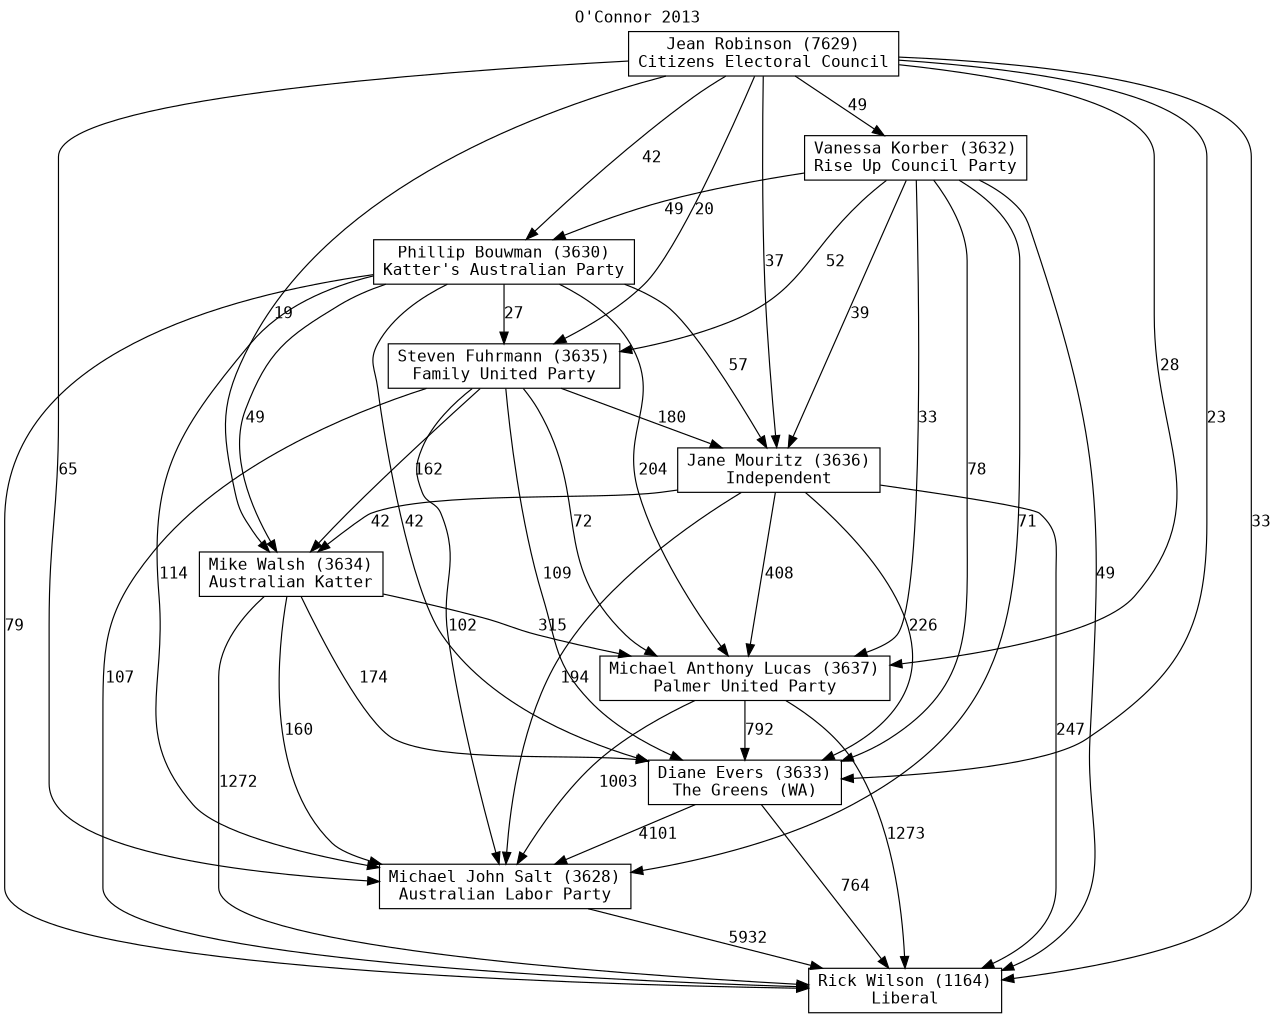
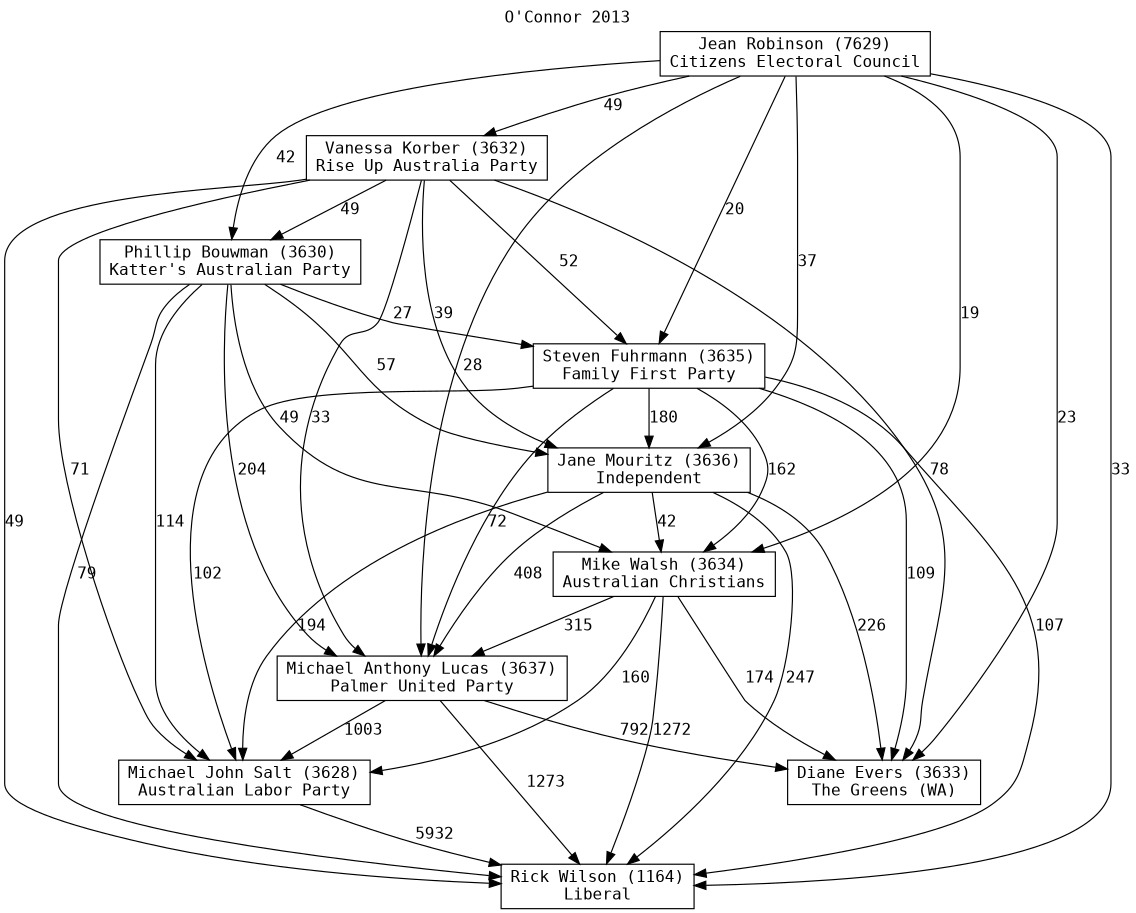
node "Vanessa Korber (3632) Rise Up Council Party": label "Vanessa Korber (3632) Rise Up Council Party" -> "Vanessa Korber (3632) Rise Up Australia Party"
edge "Jean Robinson (7629) Citizens Electoral Council" -> "Michael John Salt (3628) Australian Labor Party": removed, label "65"
node "Steven Fuhrmann (3635) Family United Party": label "Steven Fuhrmann (3635) Family United Party" -> "Steven Fuhrmann (3635) Family First Party"
edge "Phillip Bouwman (3630) Katter's Australian Party" -> "Diane Evers (3633) The Greens (WA)": removed, label "42"
node "Mike Walsh (3634) Australian Katter": label "Mike Walsh (3634) Australian Katter" -> "Mike Walsh (3634) Australian Christians"
edge "Diane Evers (3633) The Greens (WA)" -> "Michael John Salt (3628) Australian Labor Party": removed, label "4101"
edge "Diane Evers (3633) The Greens (WA)" -> "Rick Wilson (1164) Liberal": removed, label "764"
